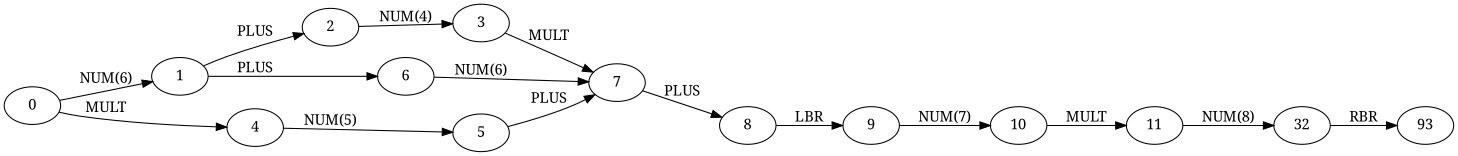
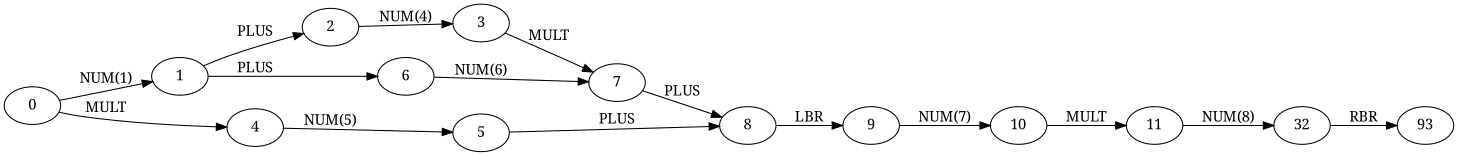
edge "0" -> "1": label "NUM(6)" -> "NUM(1)"
edge "5" -> "7": now "5" -> "8"
